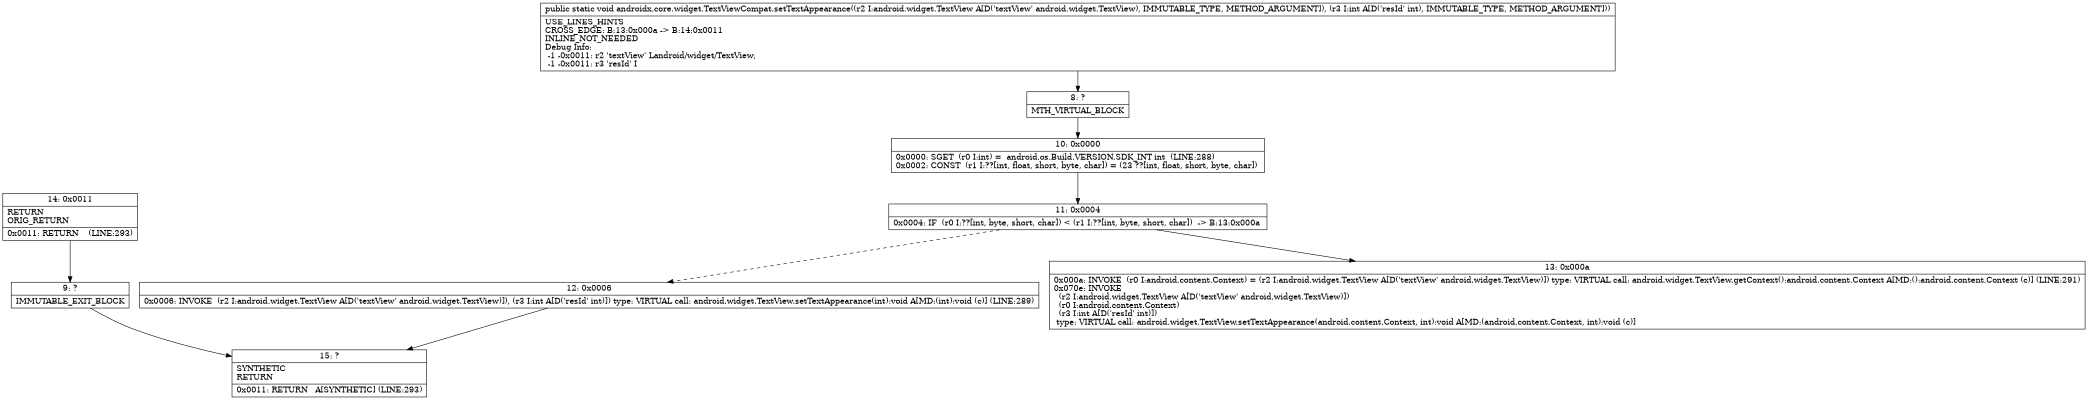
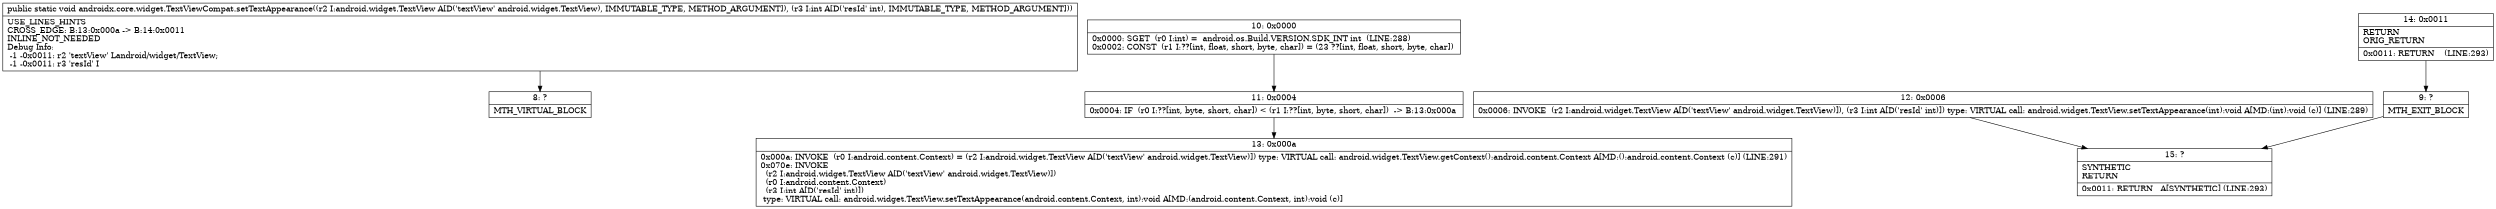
edge "8: ?" -> "10: 0x0000": removed
edge "11: 0x0004" -> "12: 0x0006": removed
node "9: ?": text "IMMUTABLE_EXIT_BLOCK" -> "MTH_EXIT_BLOCK"
